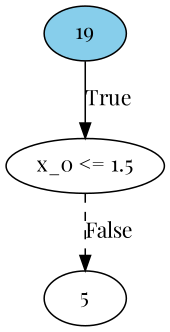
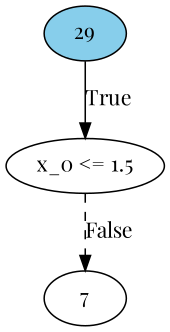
node "19": label "19" -> "29"
node "5": label "5" -> "7"
